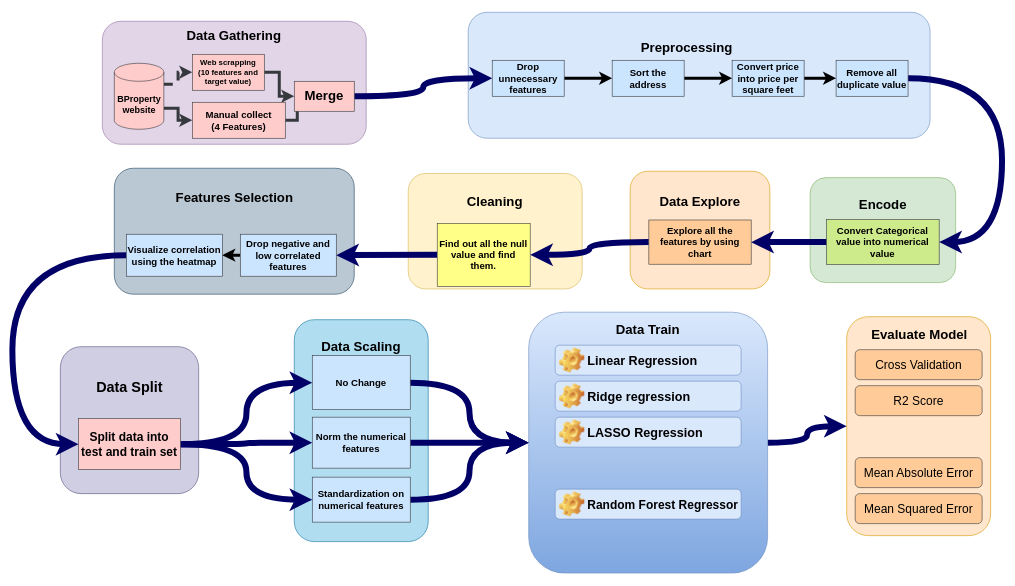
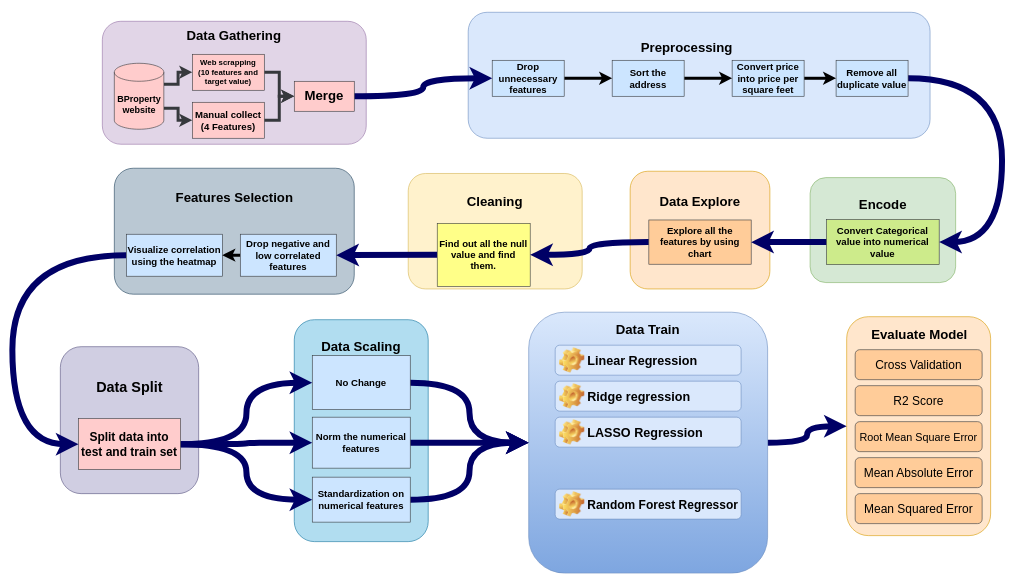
edge "BProperty website" -> "Web scrapping (10 features and target value)": style dashed -> solid
node "Manual collect (4 Features)": size 93x36 -> 72x36
node "Root Mean Square Error": added
